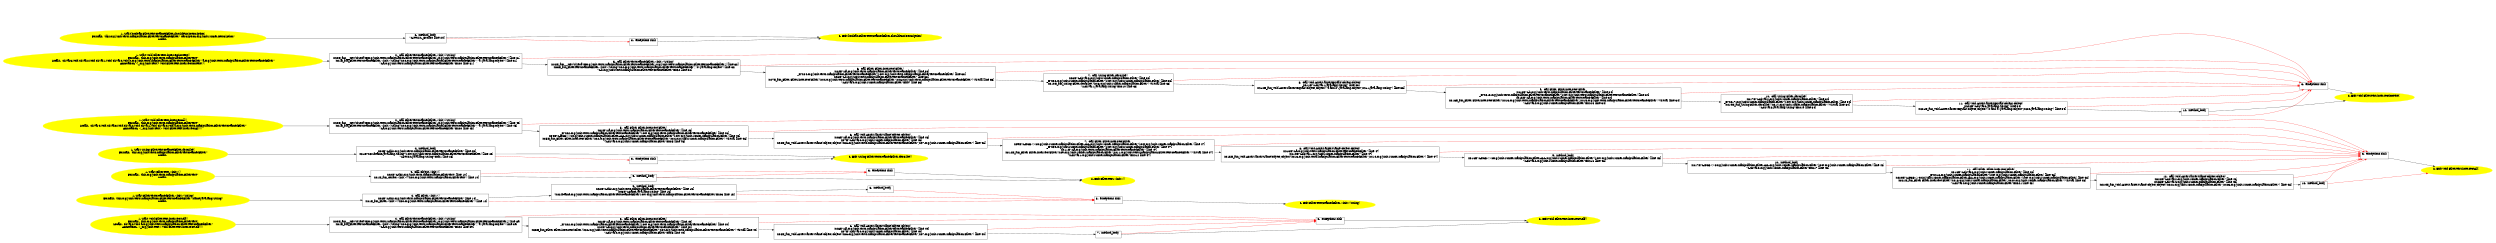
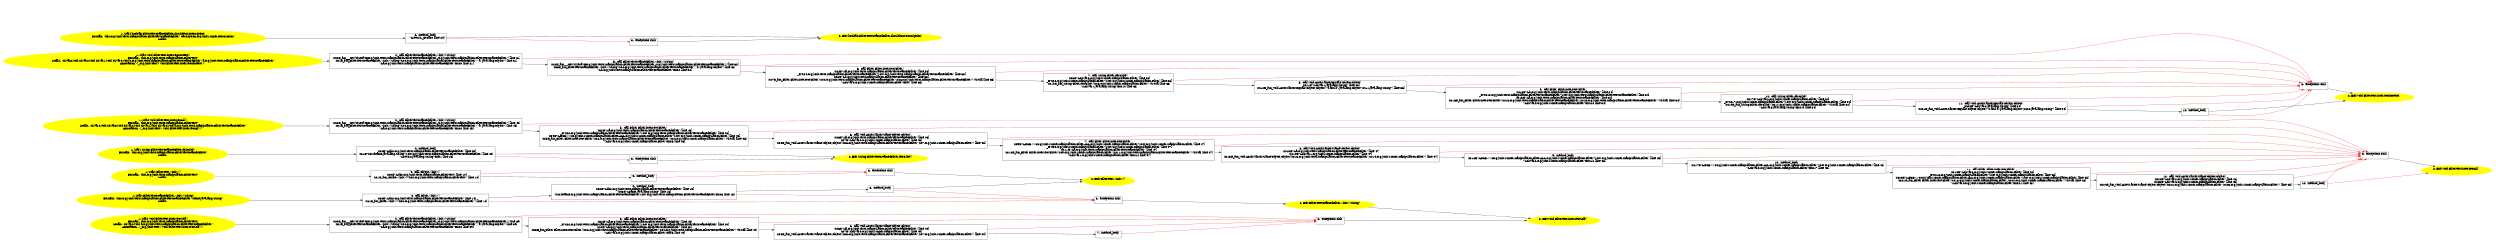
edge "5:  method_body" -> "2: Exit FilterTest.<init>()": now "6:  method_body" -> "2: Exit FilterTest.<init>()"
edge "7:  method_body" -> "2: Exit void FilterTest.intersectSelf()": now "2: Exit FilterTest$NamedFilter.<init>(String)" -> "2: Exit void FilterTest.intersectSelf()"
